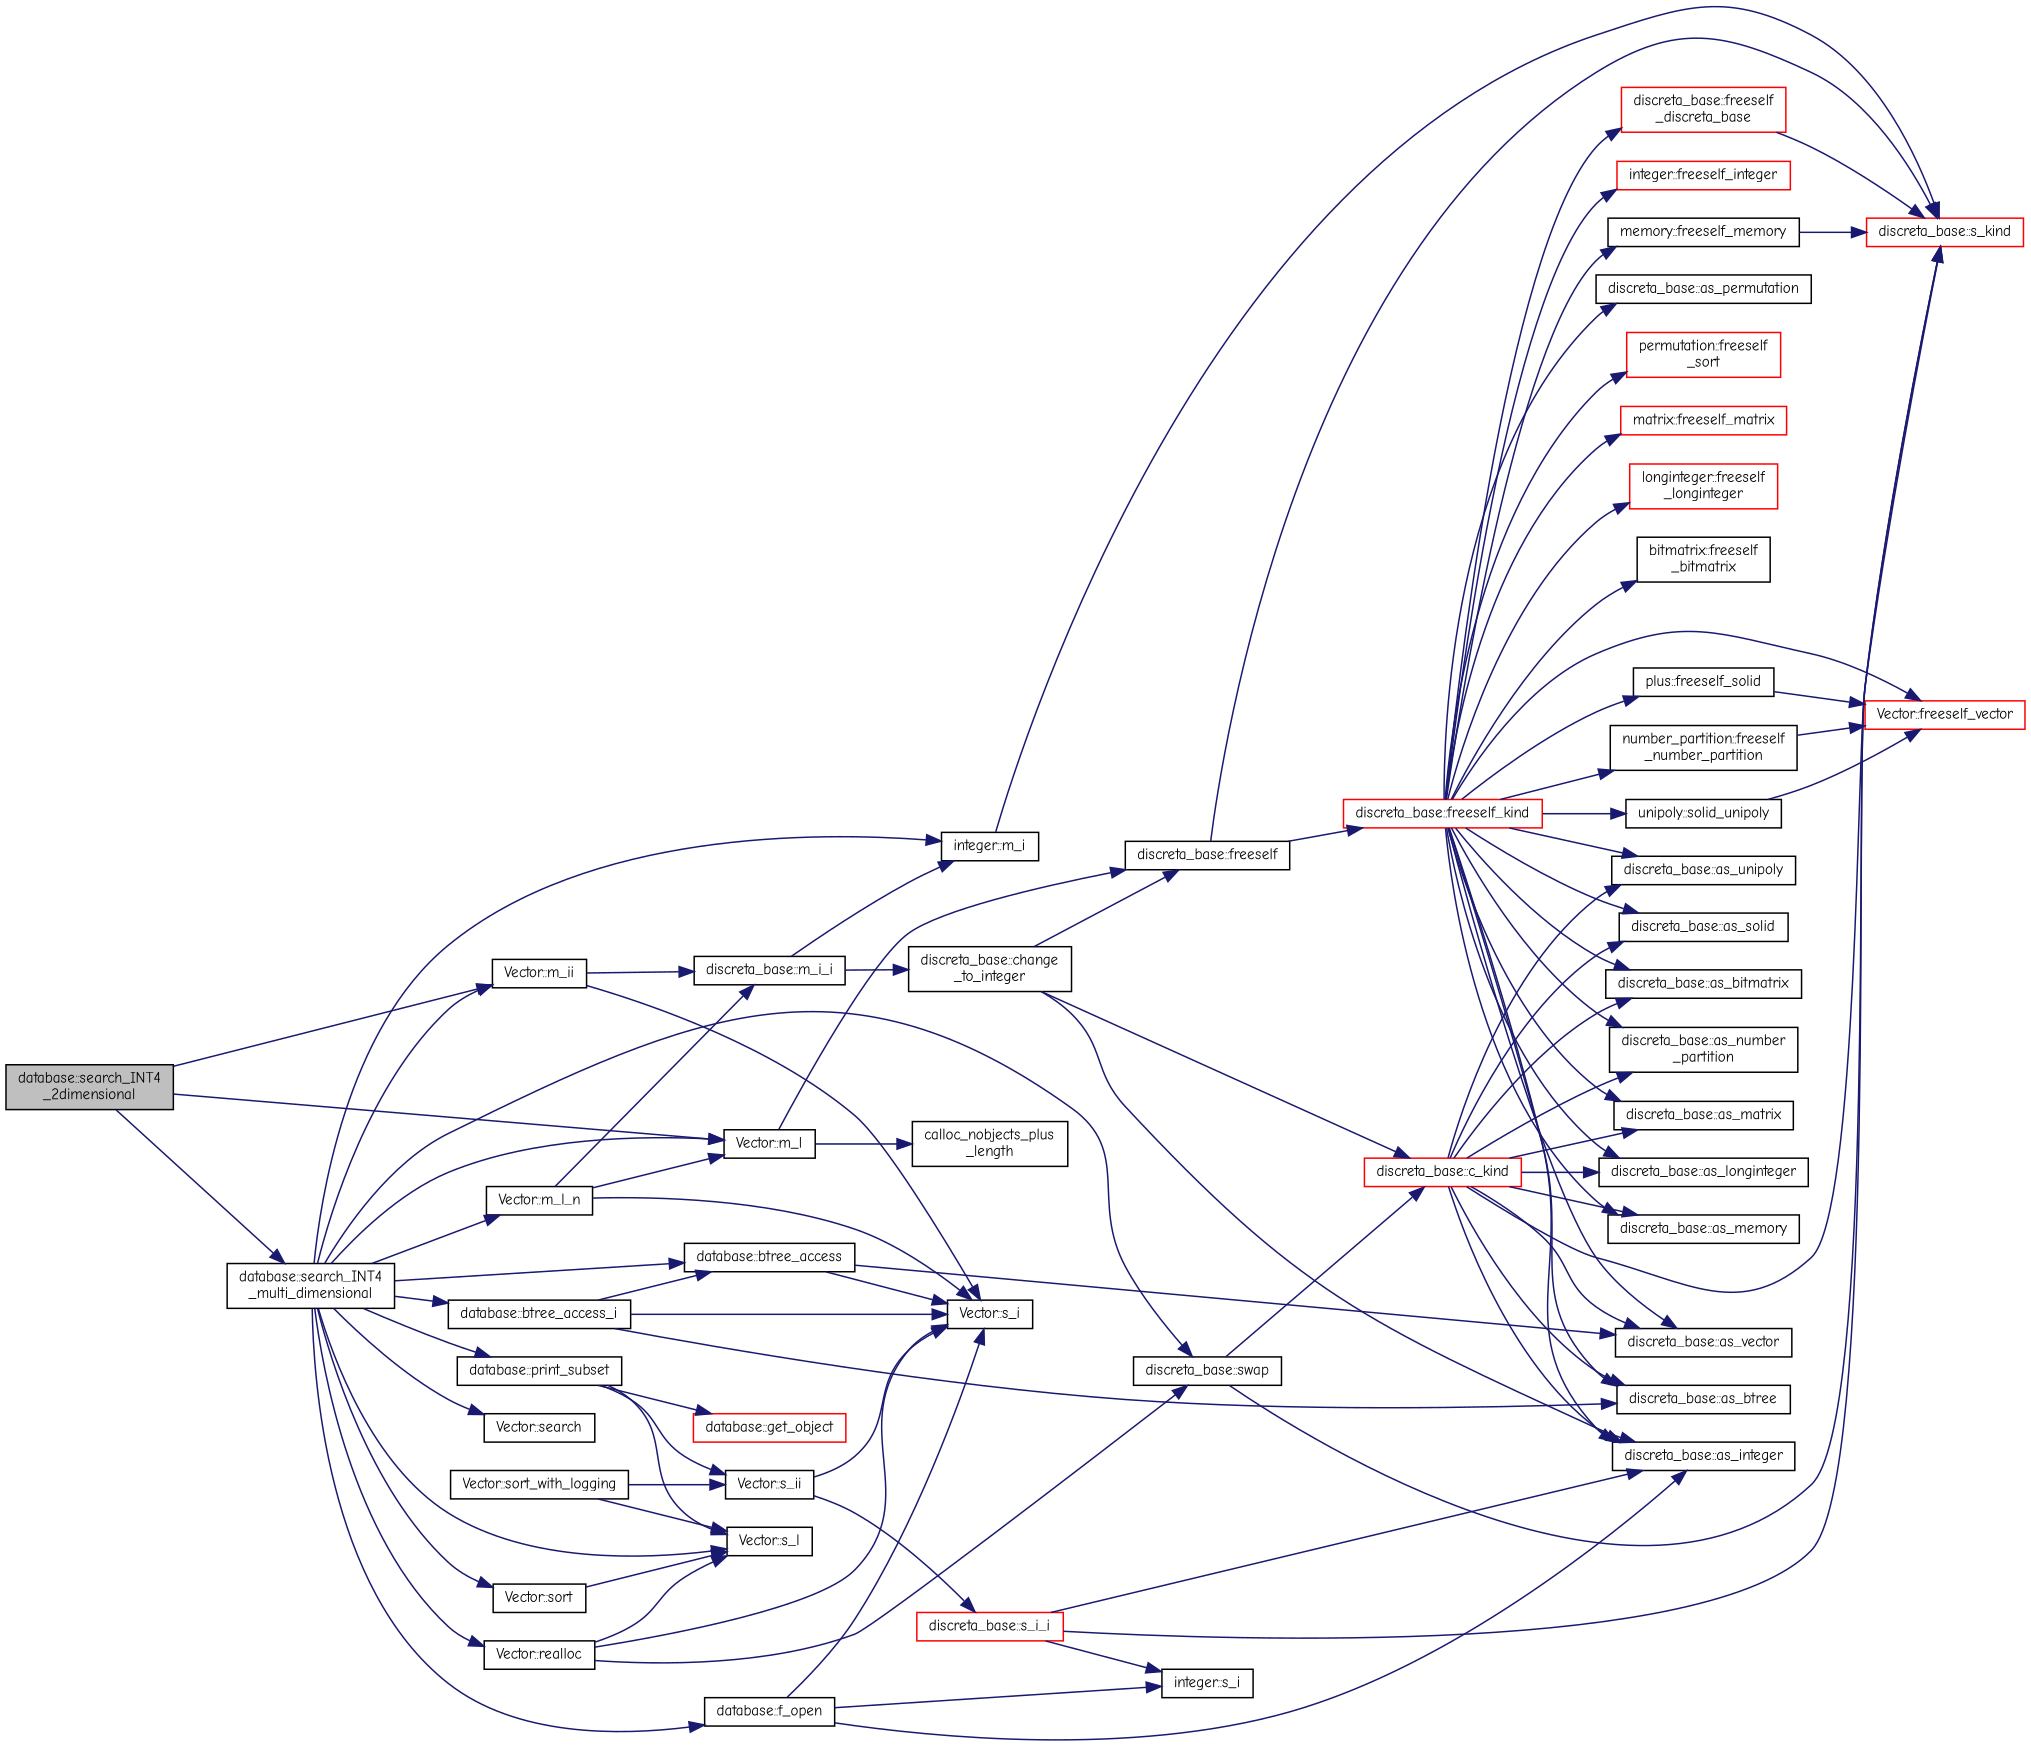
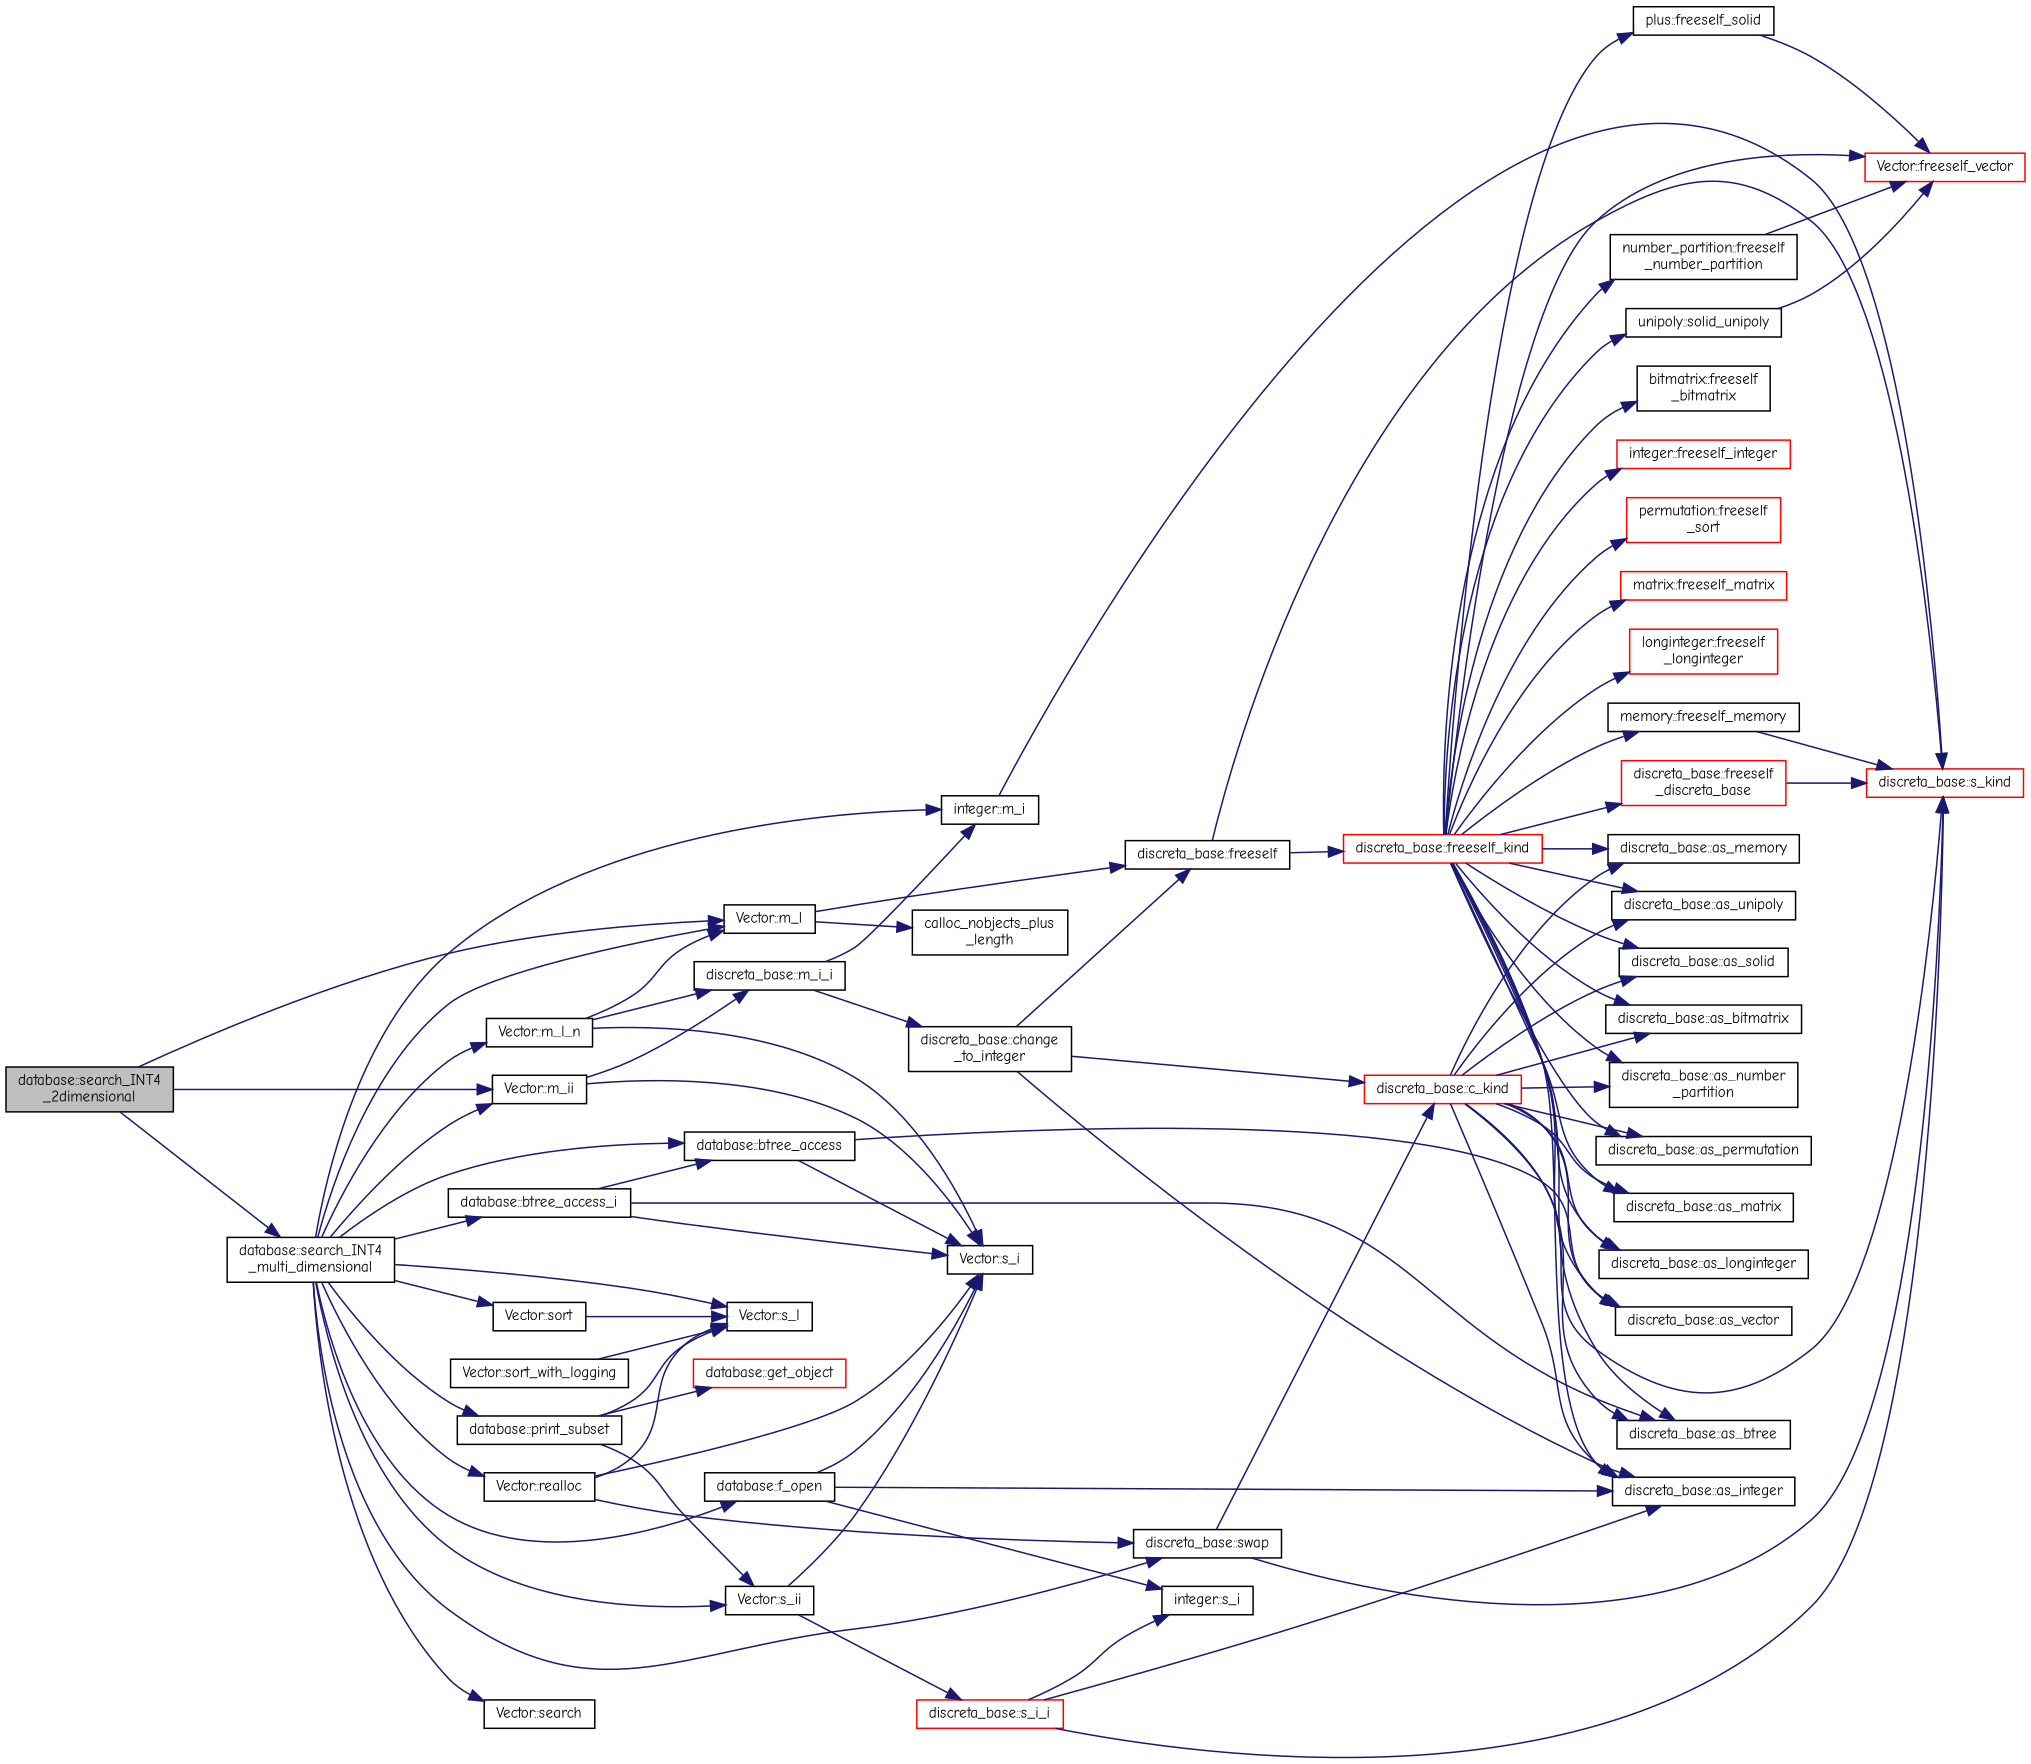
edge "discreta_base::c_kind" -> "discreta_base::as_permutation": added
edge "Vector::sort_with_logging" -> "Vector::s_ii": now "database::search_INT4 _multi_dimensional" -> "Vector::s_ii"
